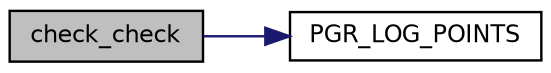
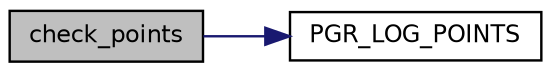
node "check_check": label "check_check" -> "check_points"
